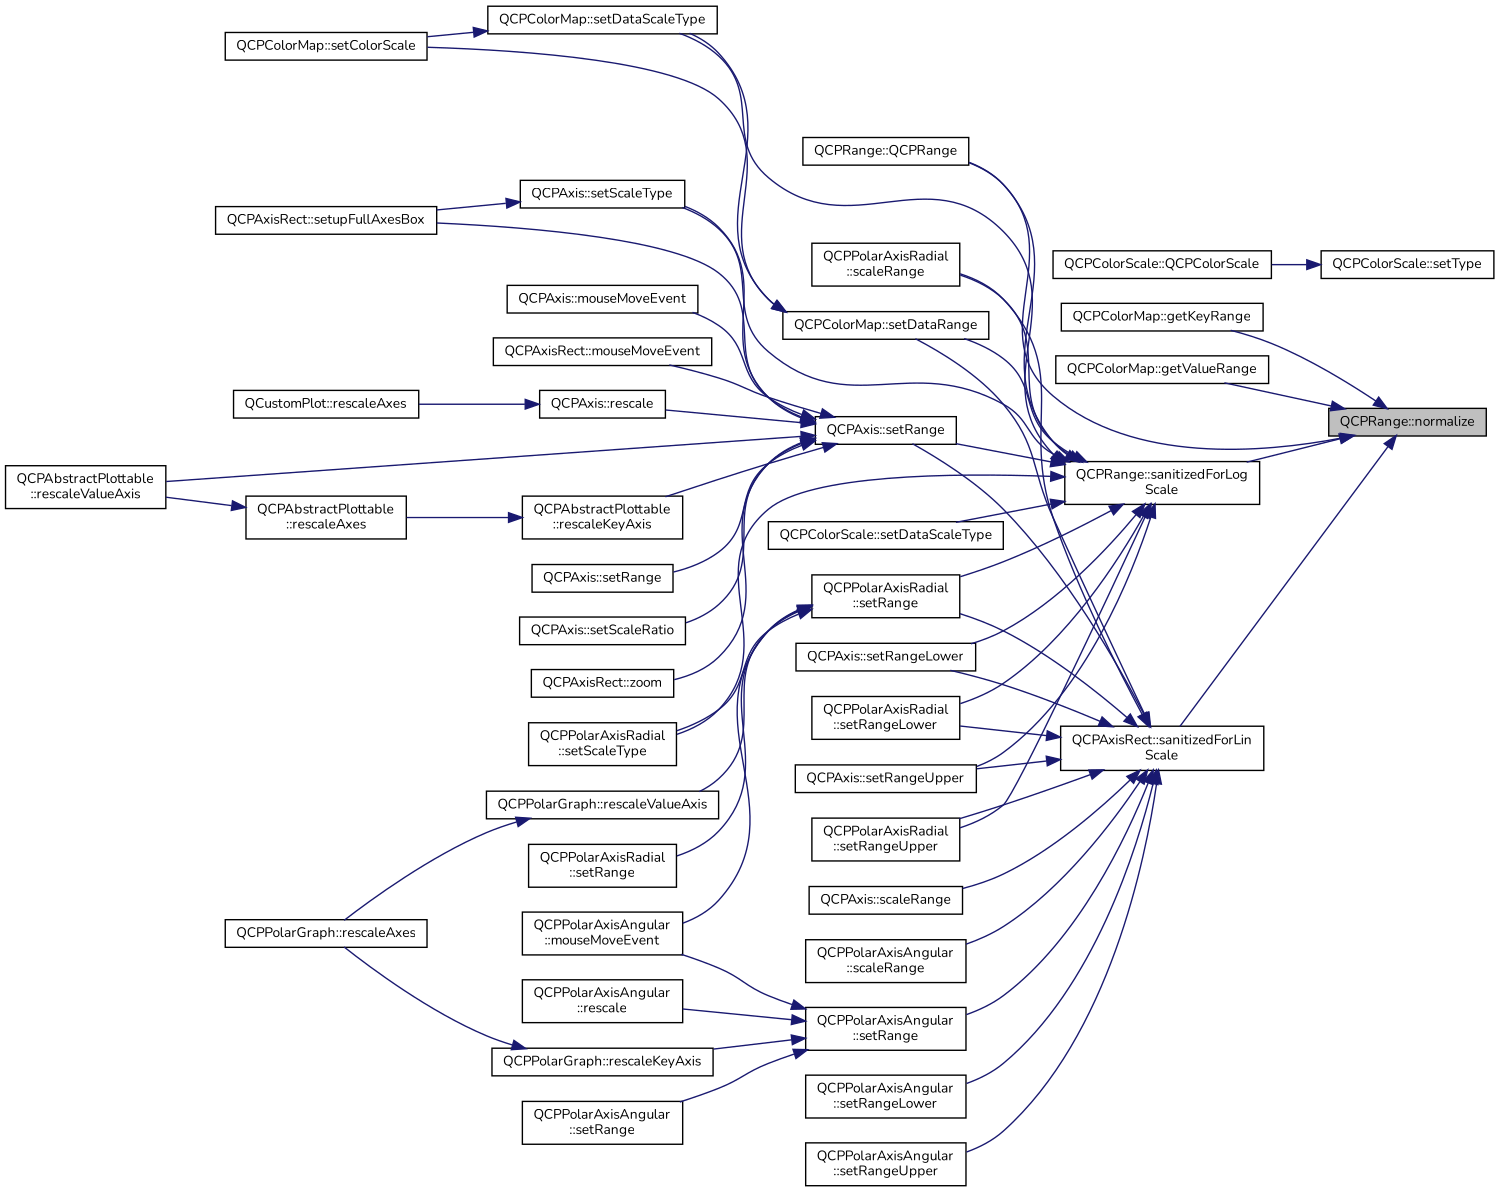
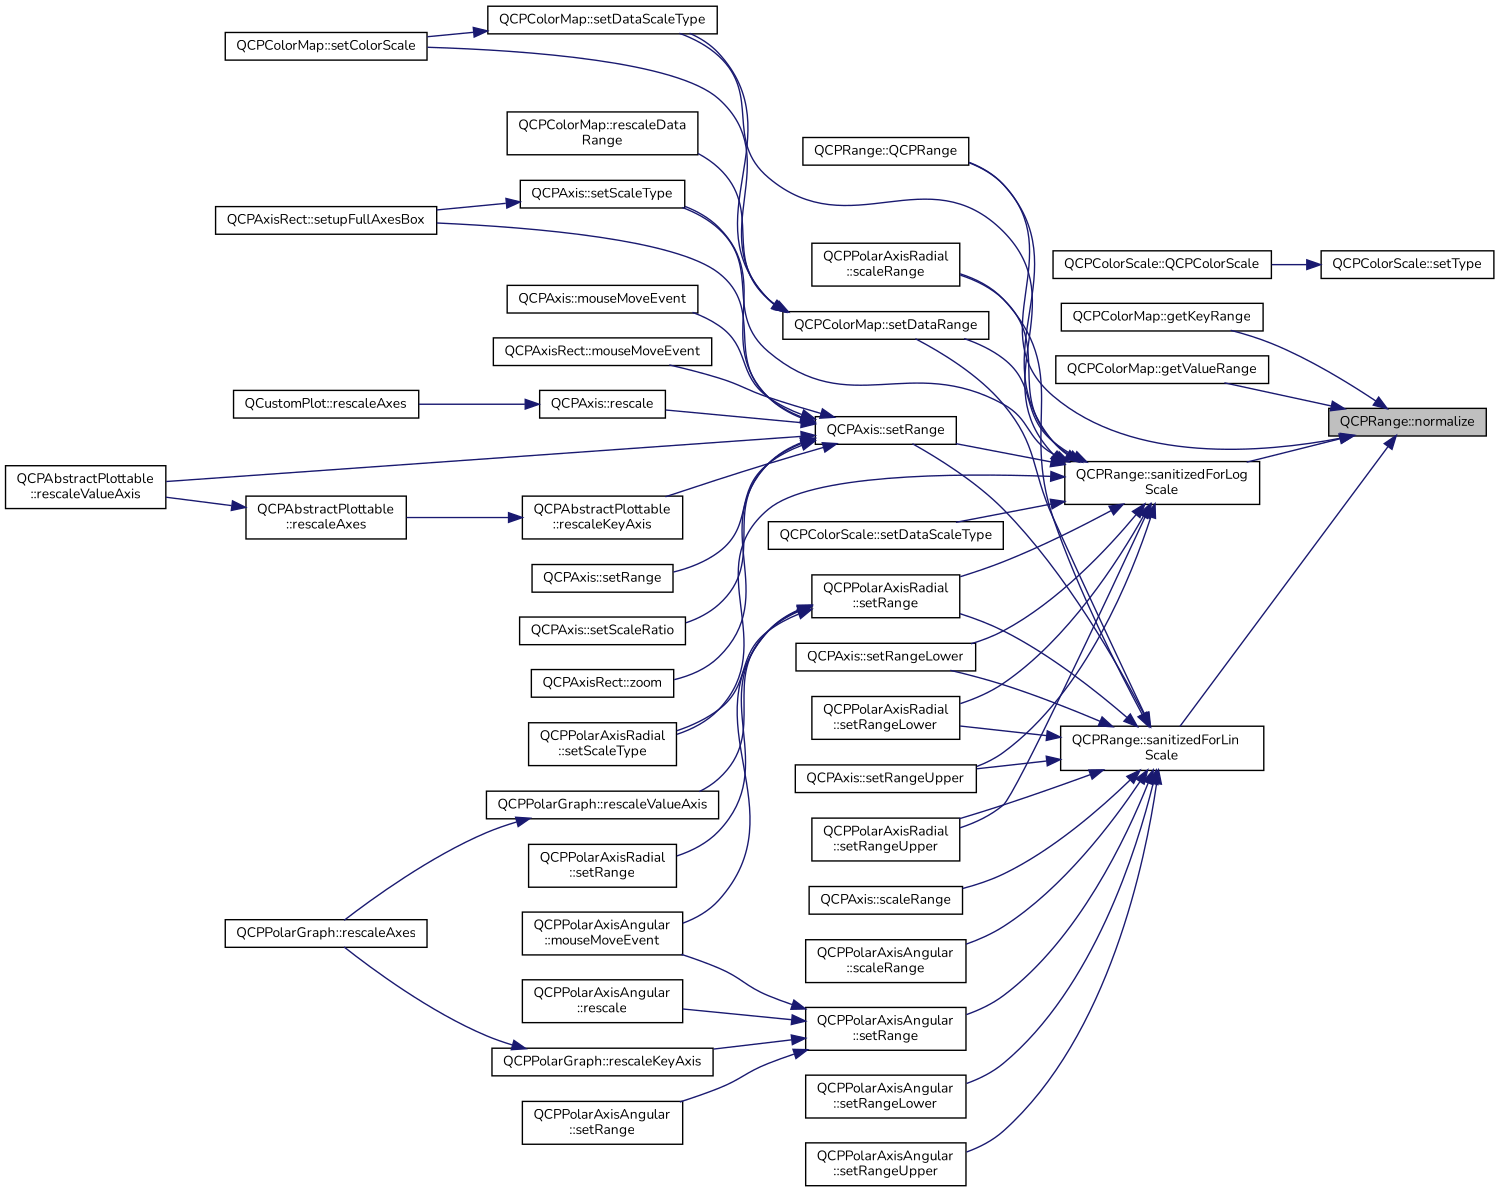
node "QCPColorMap::rescaleData Range": added
node "QCPAxisRect::sanitizedForLin Scale": label "QCPAxisRect::sanitizedForLin Scale" -> "QCPRange::sanitizedForLin Scale"
